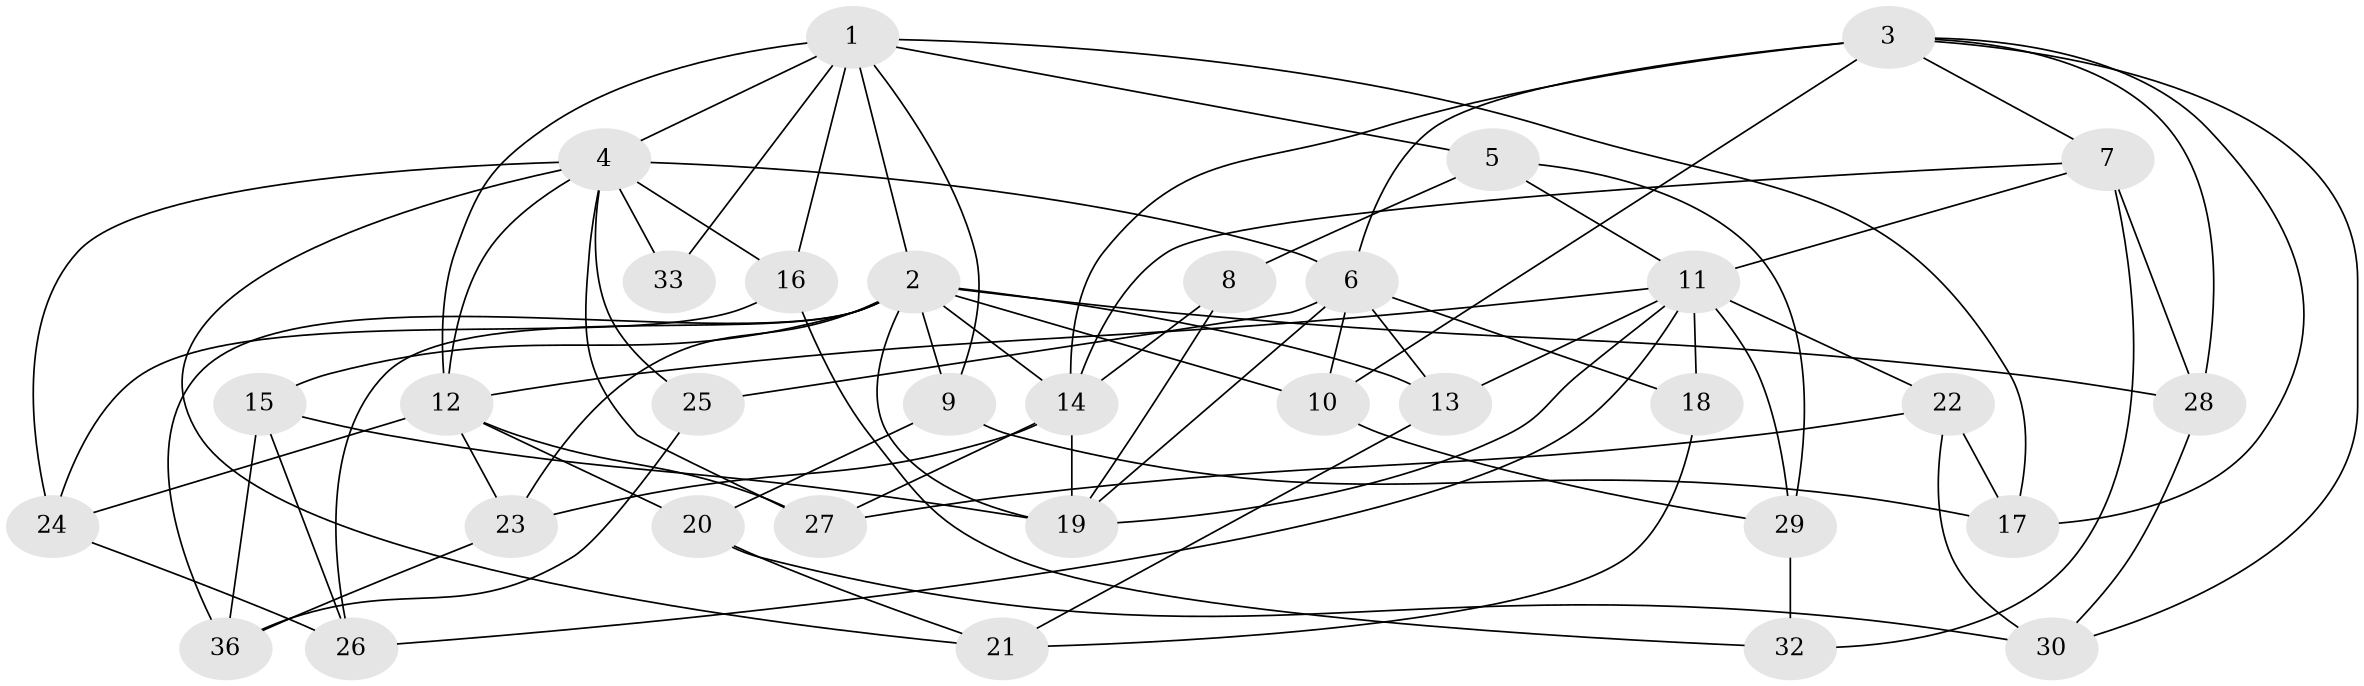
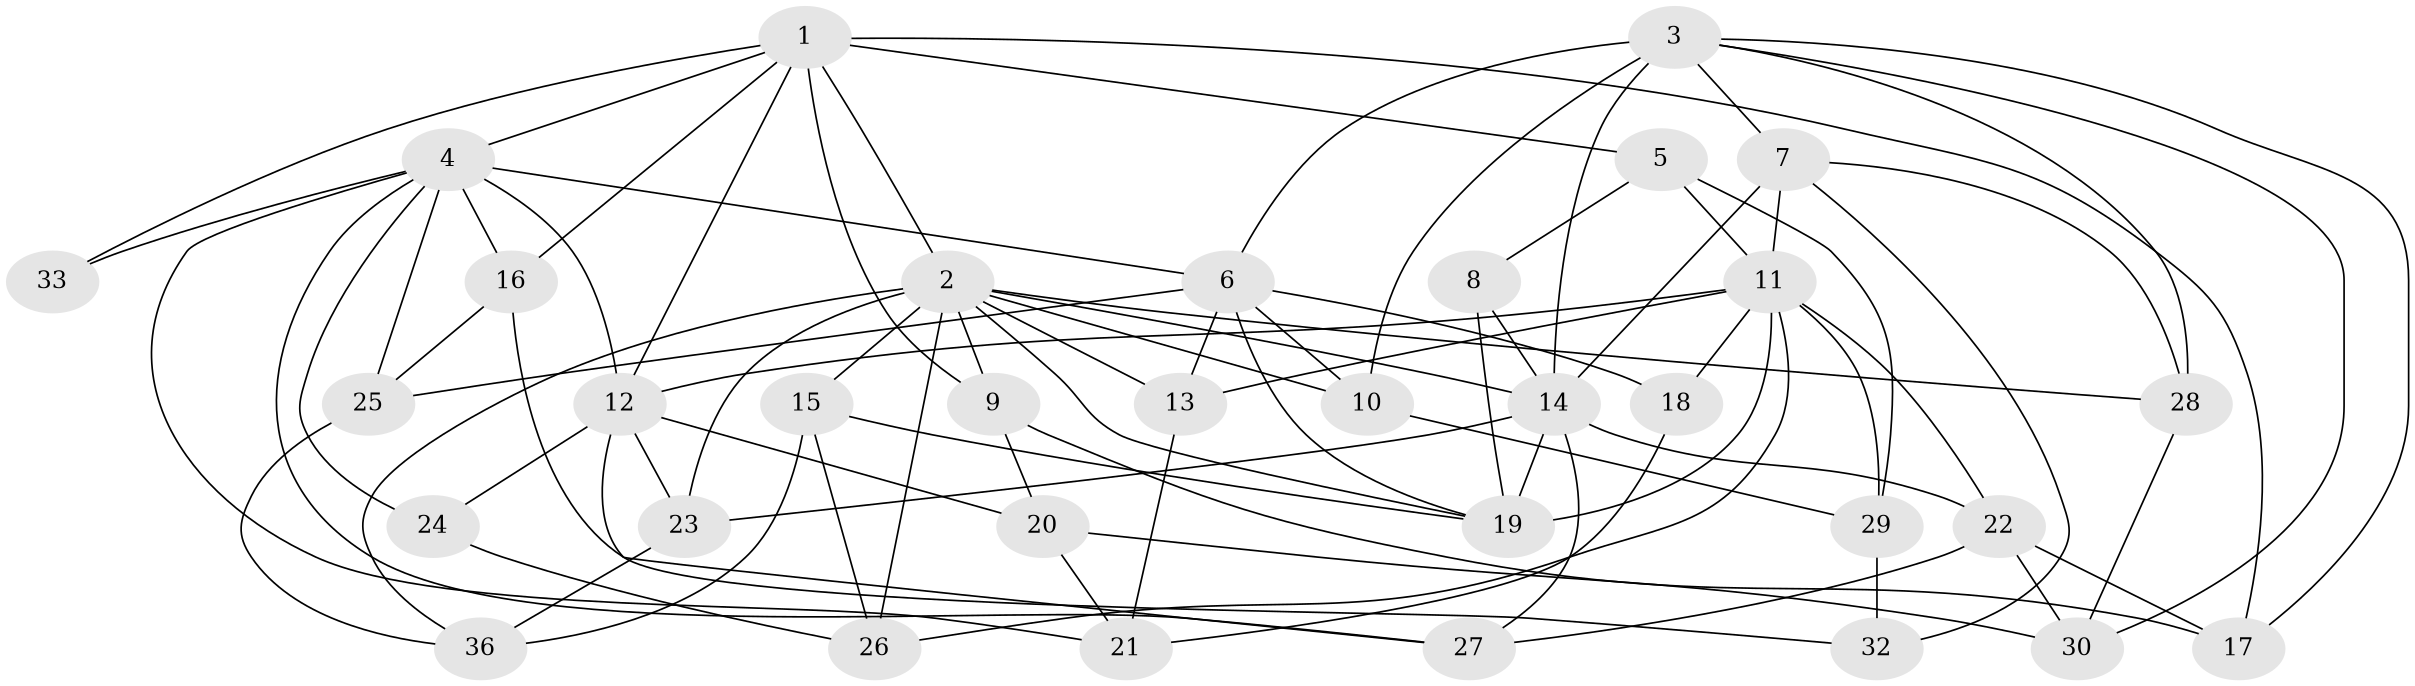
edge "16" -- "24": now "16" -- "25"
edge "14" -- "22": added
